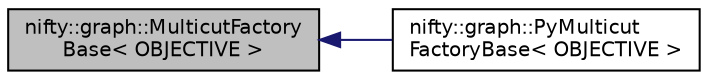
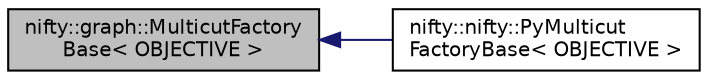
node "nifty::graph::PyMulticut FactoryBase< OBJECTIVE >": label "nifty::graph::PyMulticut FactoryBase< OBJECTIVE >" -> "nifty::nifty::PyMulticut FactoryBase< OBJECTIVE >"
